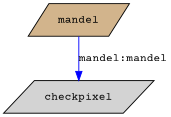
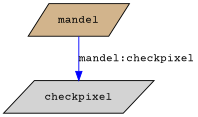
edge "mandel" -> "checkpixel": label "mandel:mandel" -> "mandel:checkpixel"
